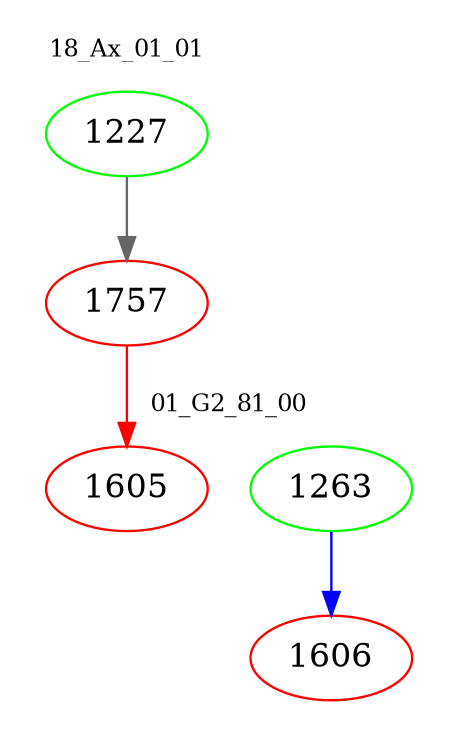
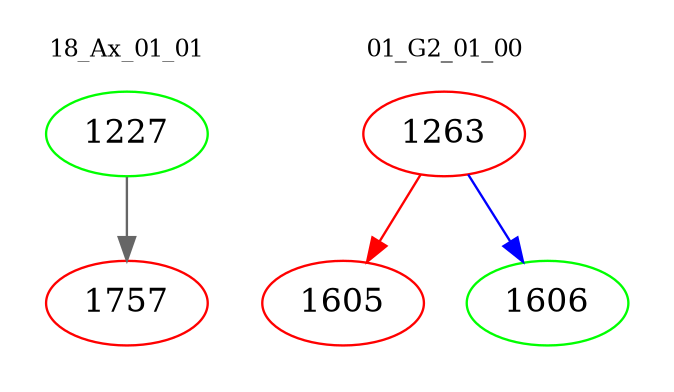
edge "1757" -> "1605": now "1263" -> "1605"
cluster "01_G2_81_00": label "01_G2_81_00" -> "01_G2_01_00"
node "1263": color green -> red
node "1606": color red -> green
